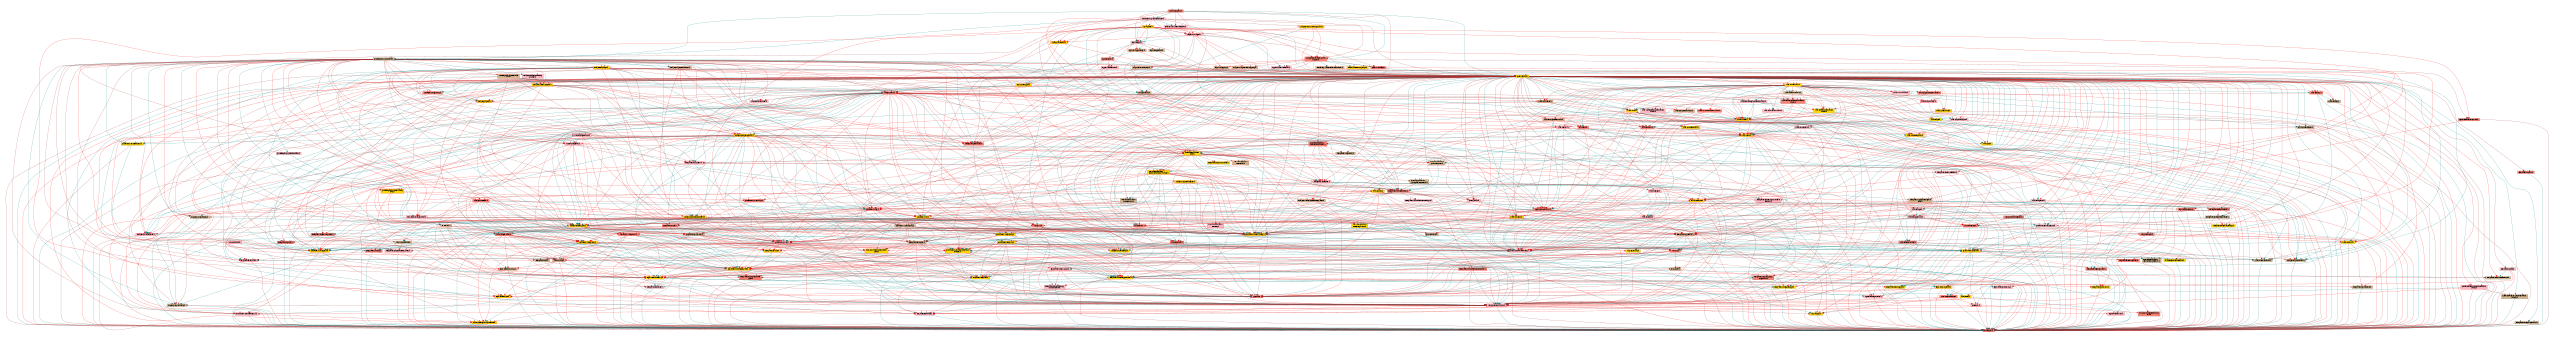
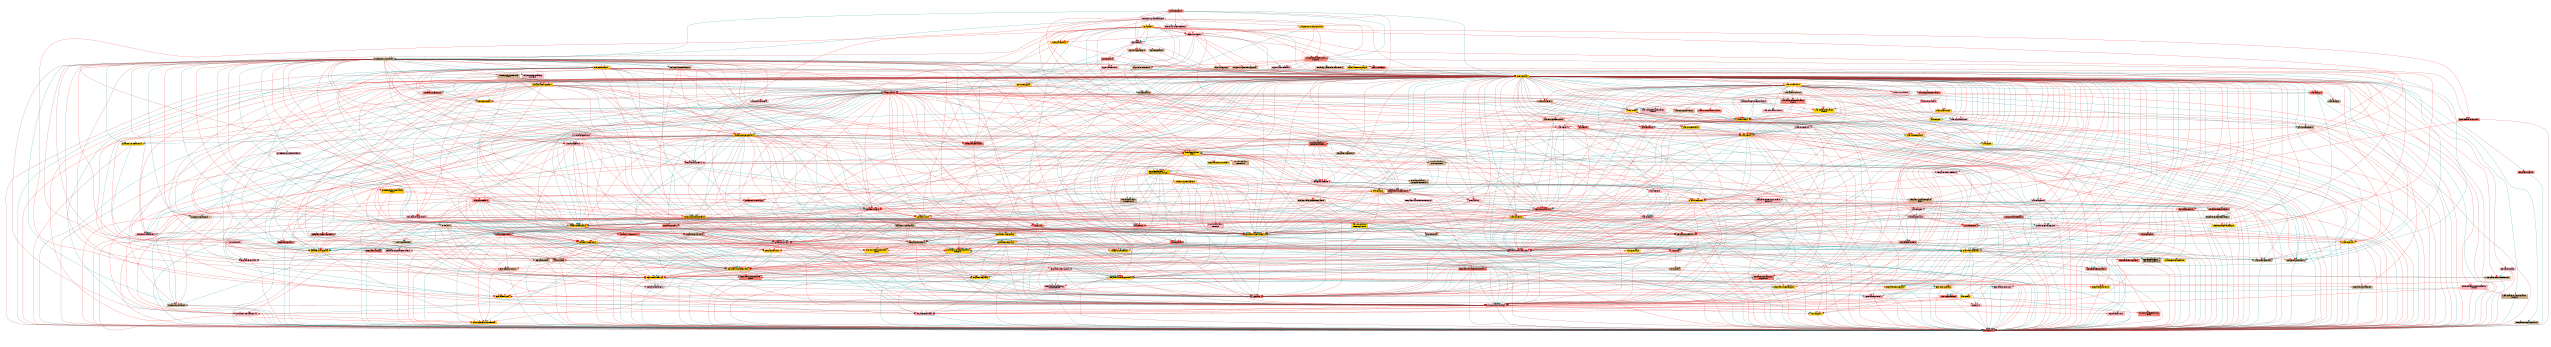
edge "Math/Rotator.h" -> "Misc/Parse.h": color teal -> brown
node "Misc/AssertionMacros.h": label "Misc/AssertionMacros.h" -> "Misc/UnrealMathUtility.h"
